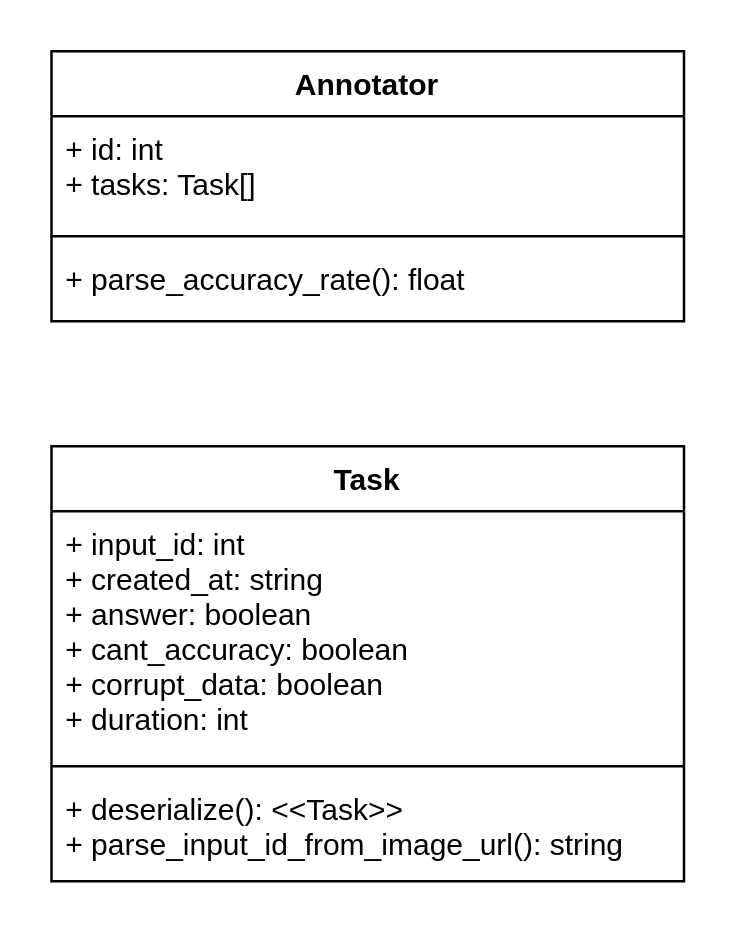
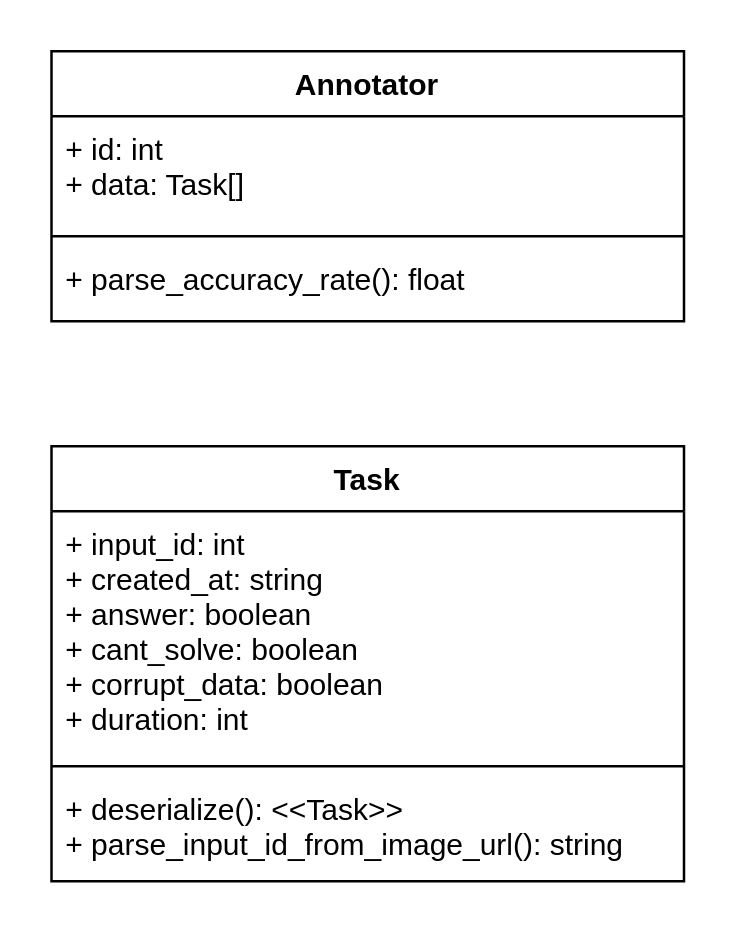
node "+ id: int + tasks: Task[]": label "+ id: int + tasks: Task[]" -> "+ id: int + data: Task[]"
node "+ input_id: int + created_at: string + answer: boolean + cant_accuracy: boolean + corrupt_data: boolean + duration: int": label "+ input_id: int + created_at: string + answer: boolean + cant_accuracy: boolean + corrupt_data: boolean + duration: int" -> "+ input_id: int + created_at: string + answer: boolean + cant_solve: boolean + corrupt_data: boolean + duration: int"
